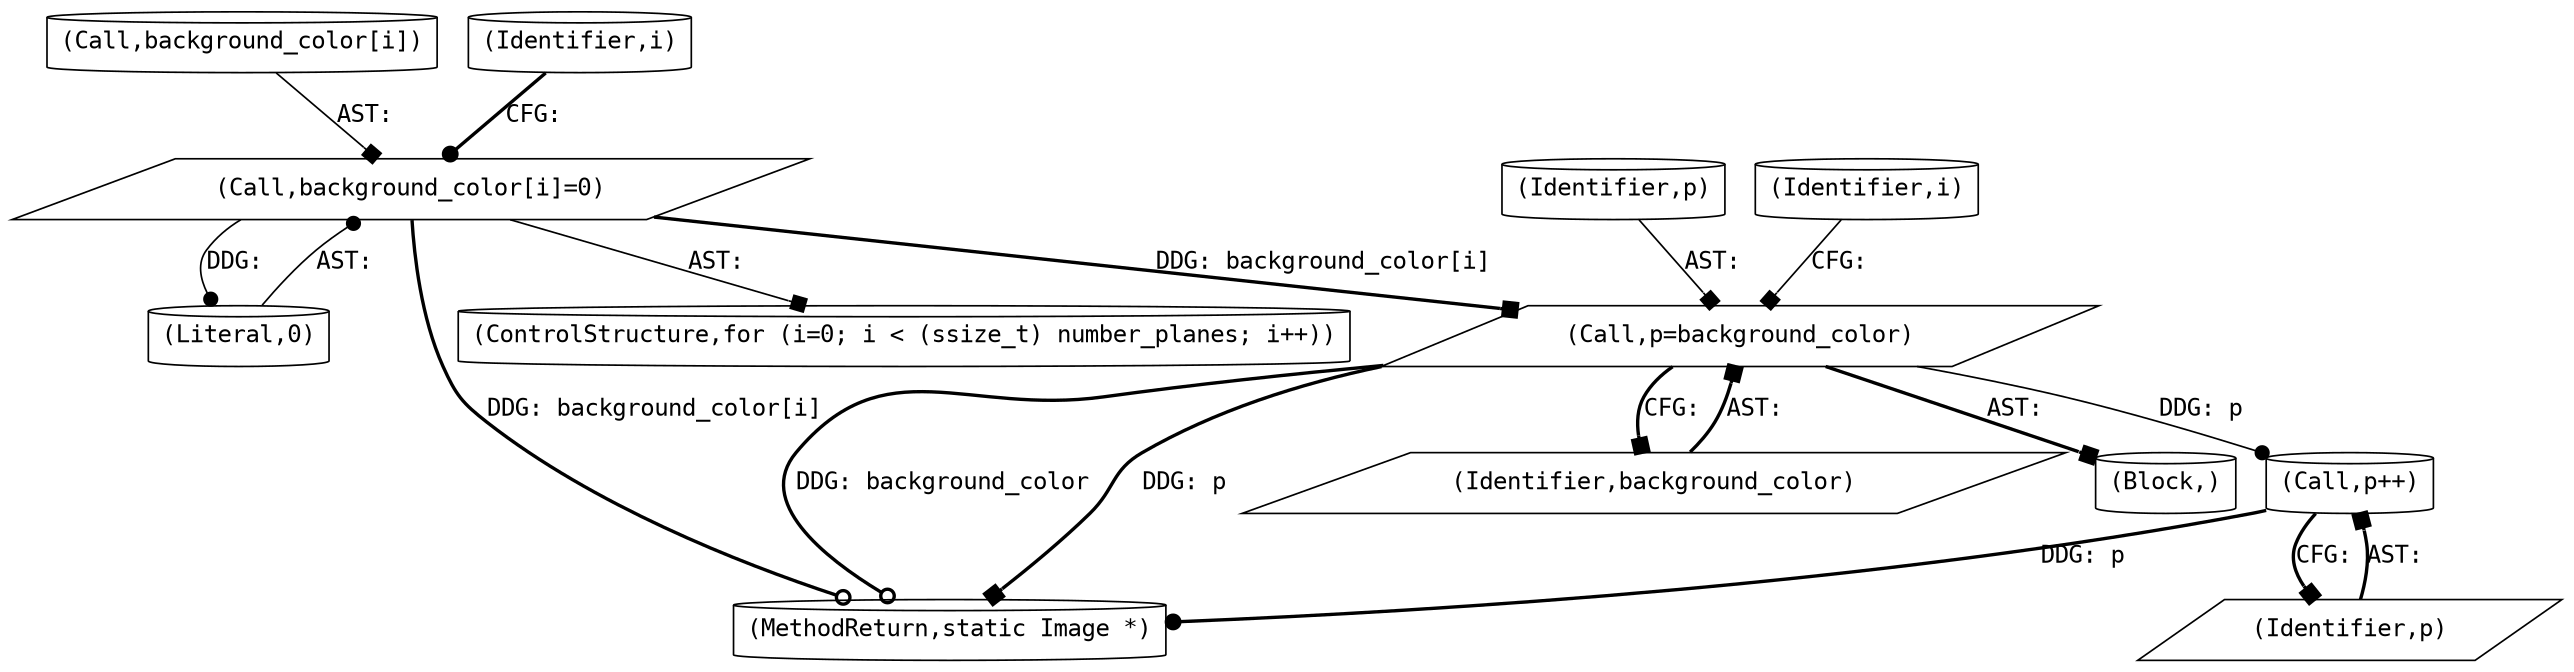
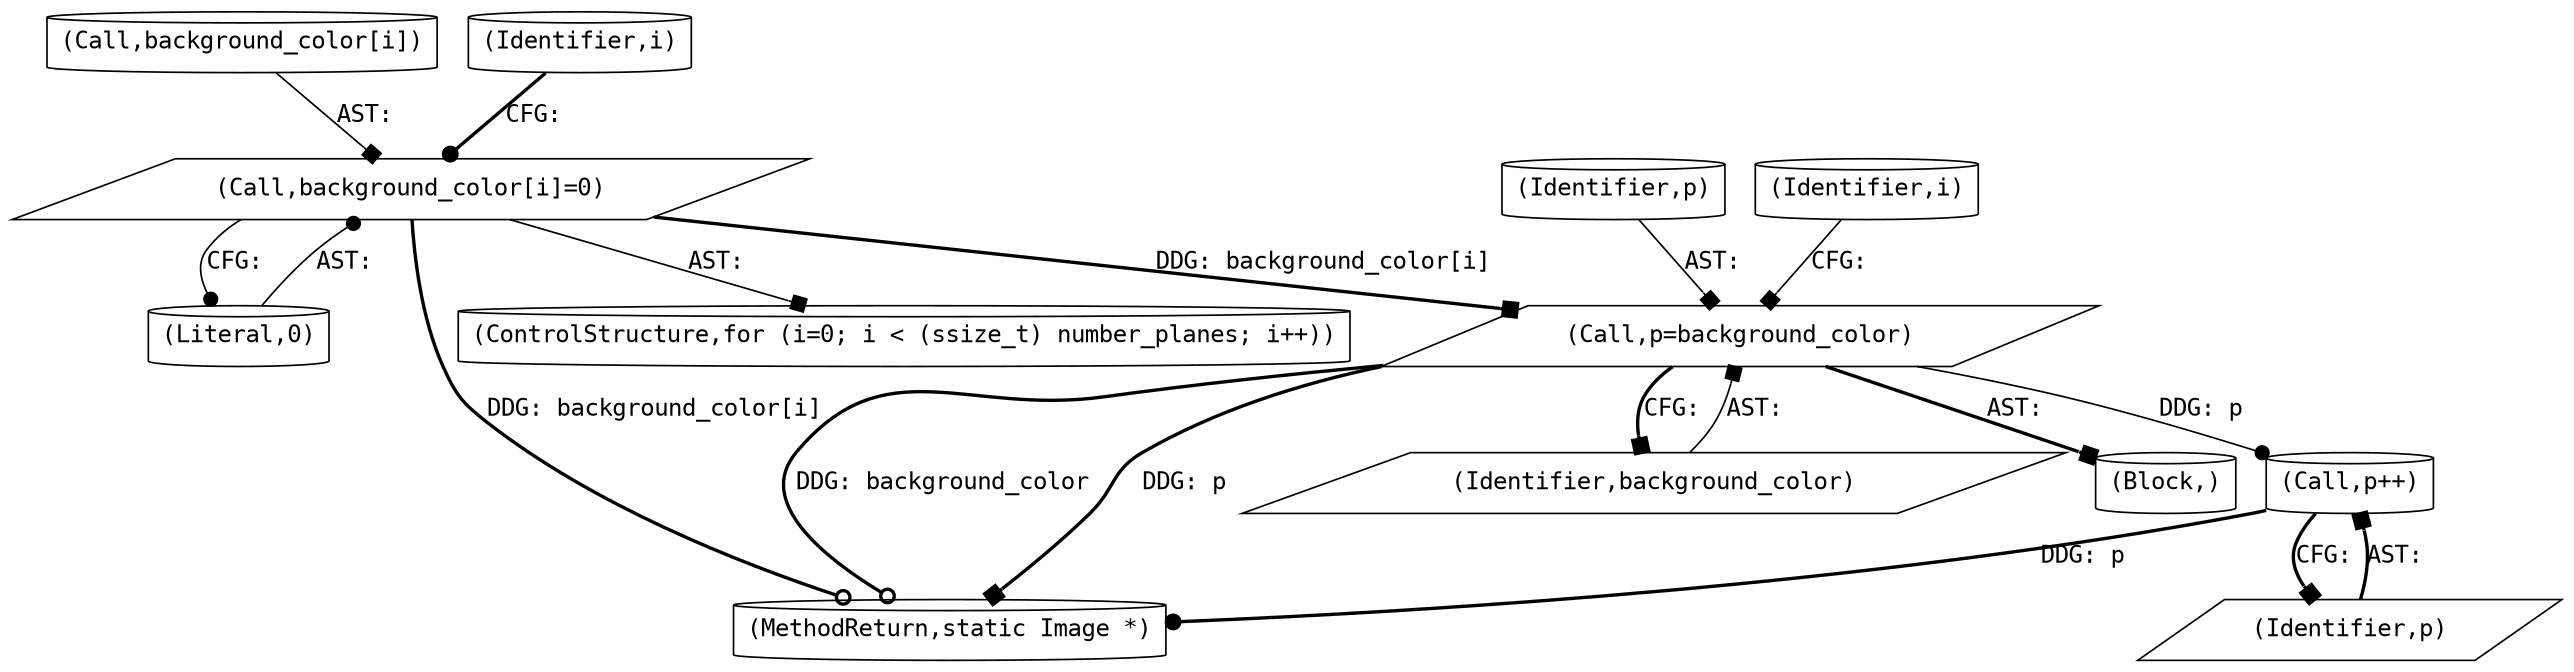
edge "(Call,background_color[i]=0)" -> "(Literal,0)": label "DDG: " -> "CFG: "
edge "(Identifier,background_color)" -> "(Call,p=background_color)": style bold -> solid
